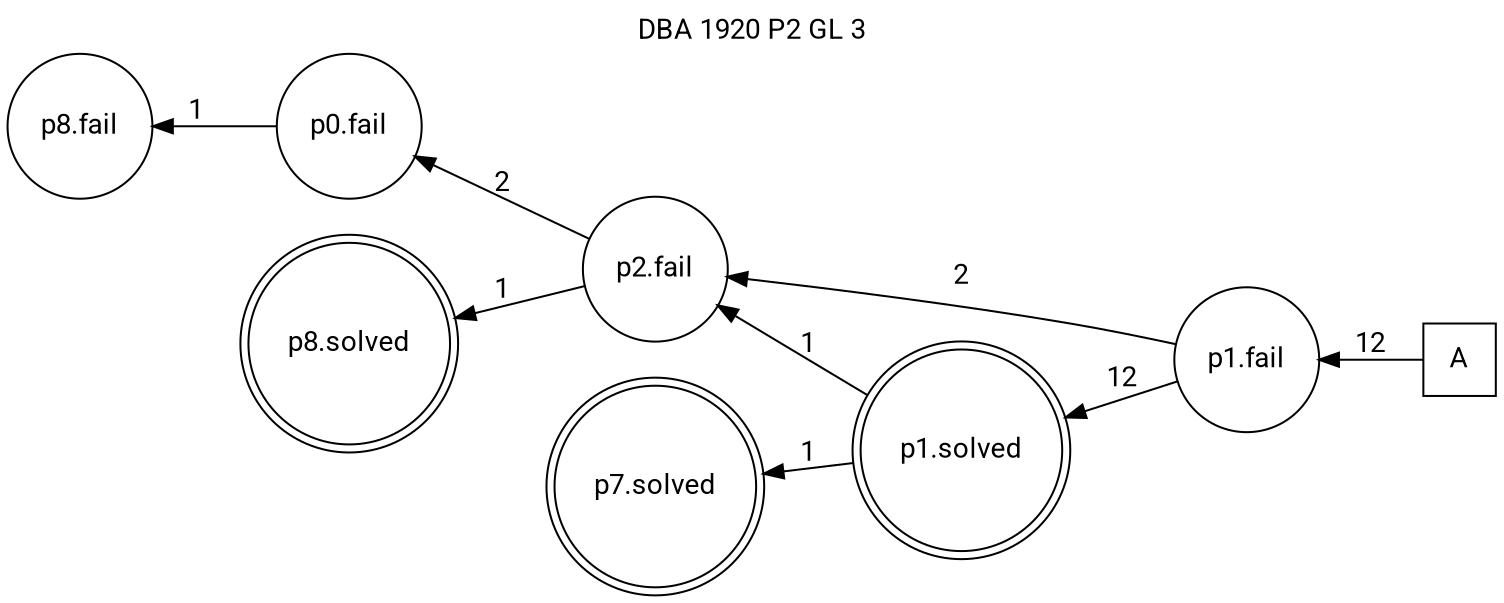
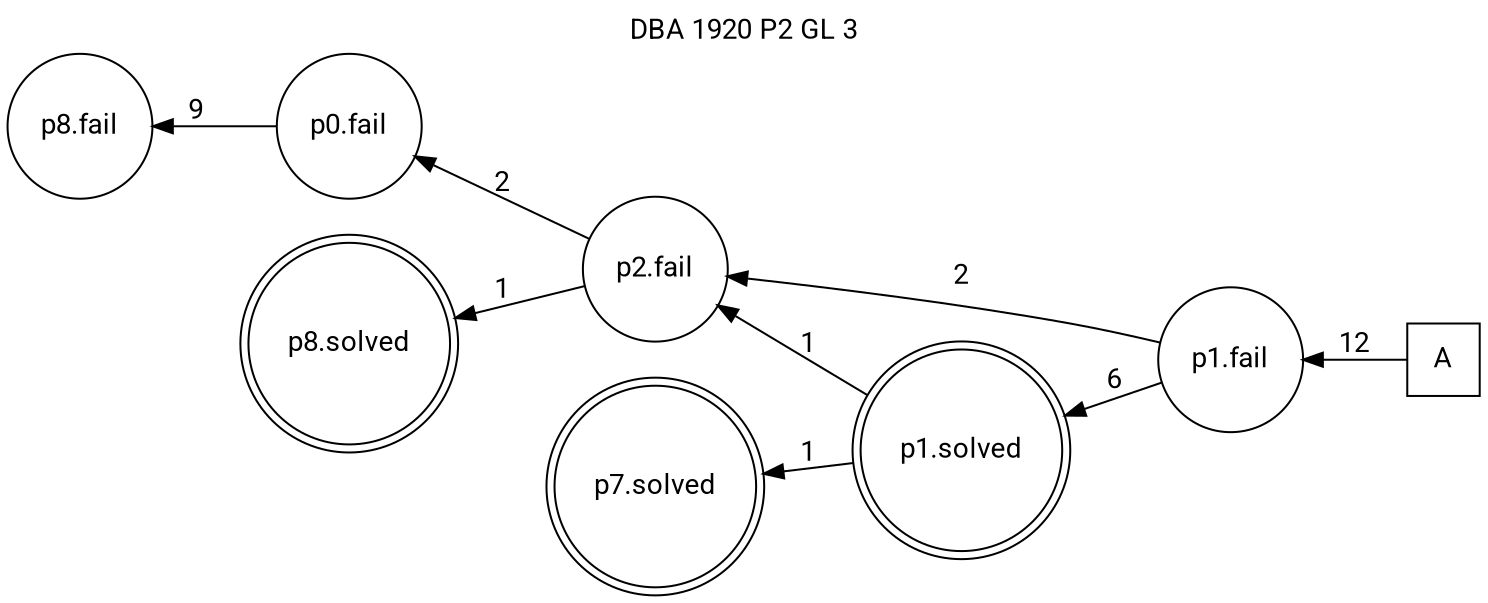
edge "p0.fail" -> "p8.fail": label "1" -> "9"
edge "p1.fail" -> "p1.solved": label "12" -> "6"
